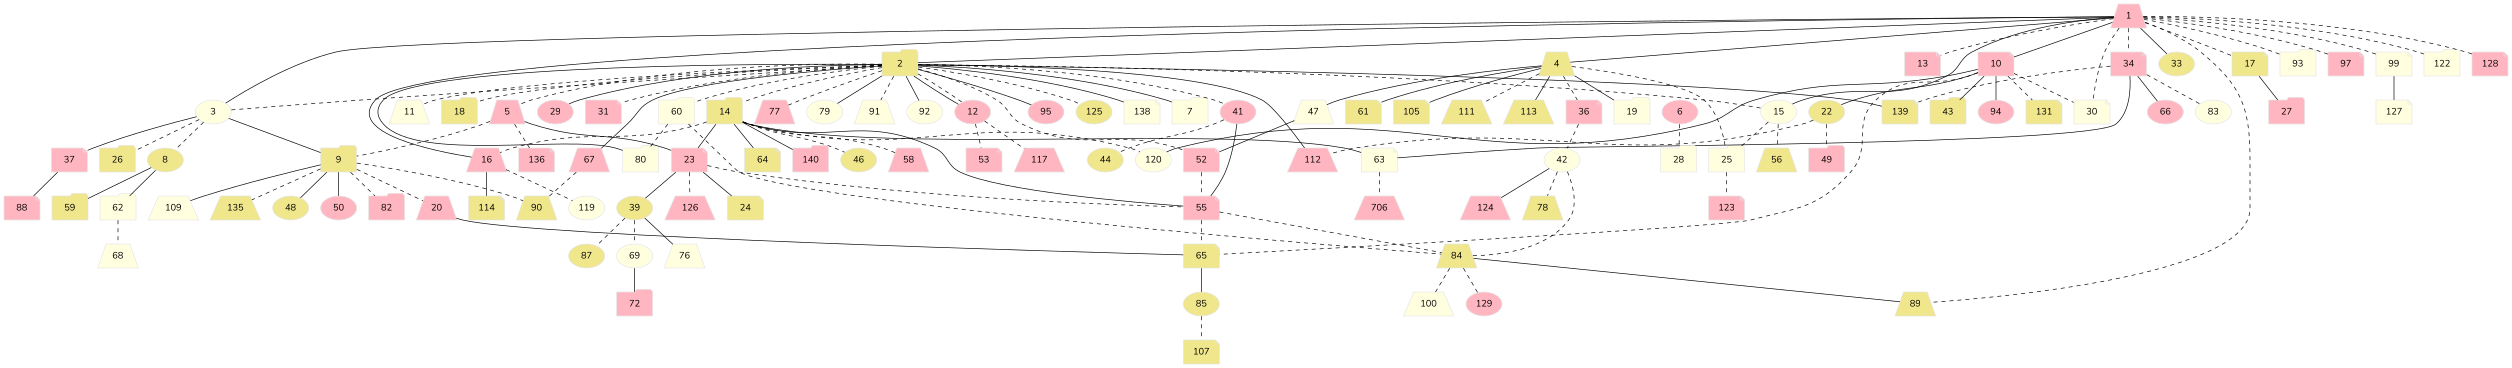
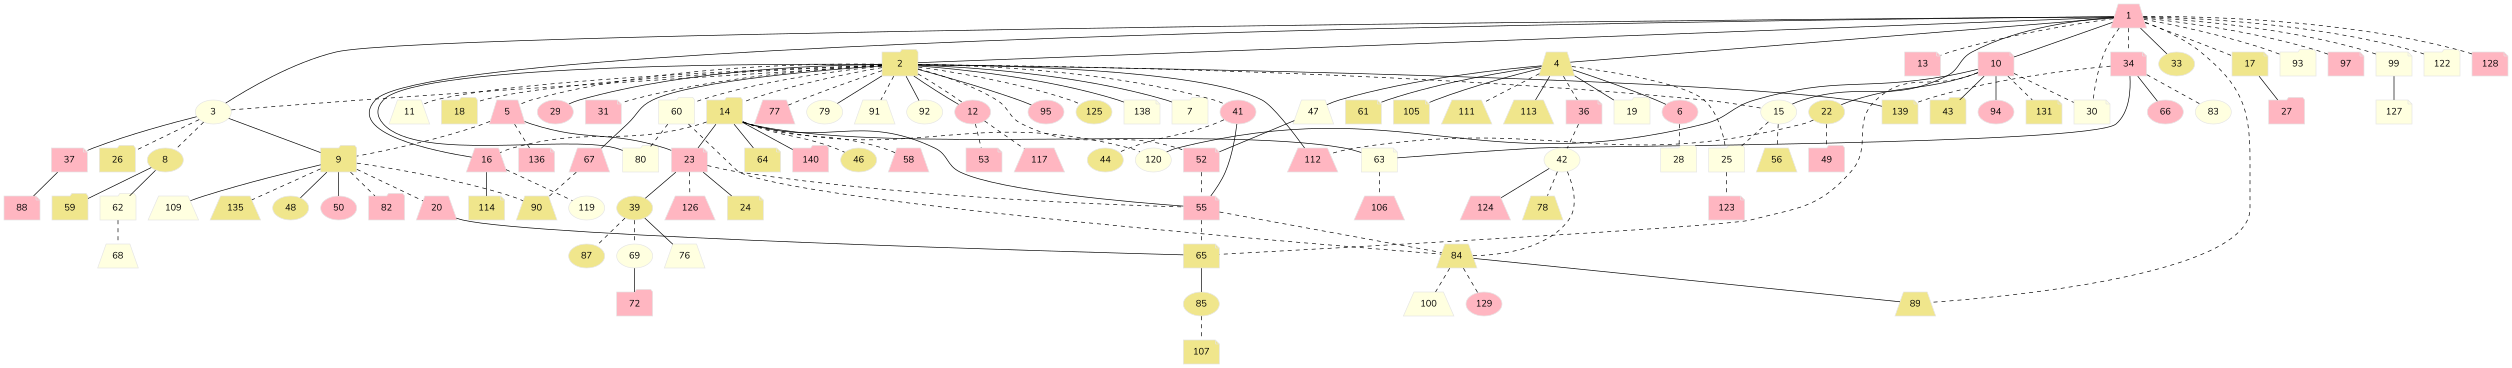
edge "4" -- "6": added
node "706": label "706" -> "106"
